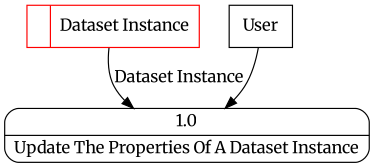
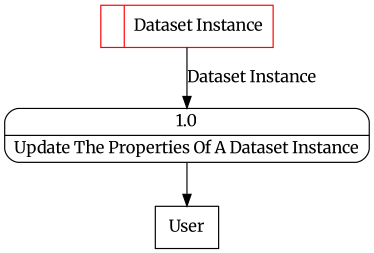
edge "User" -> "1.0": reversed
